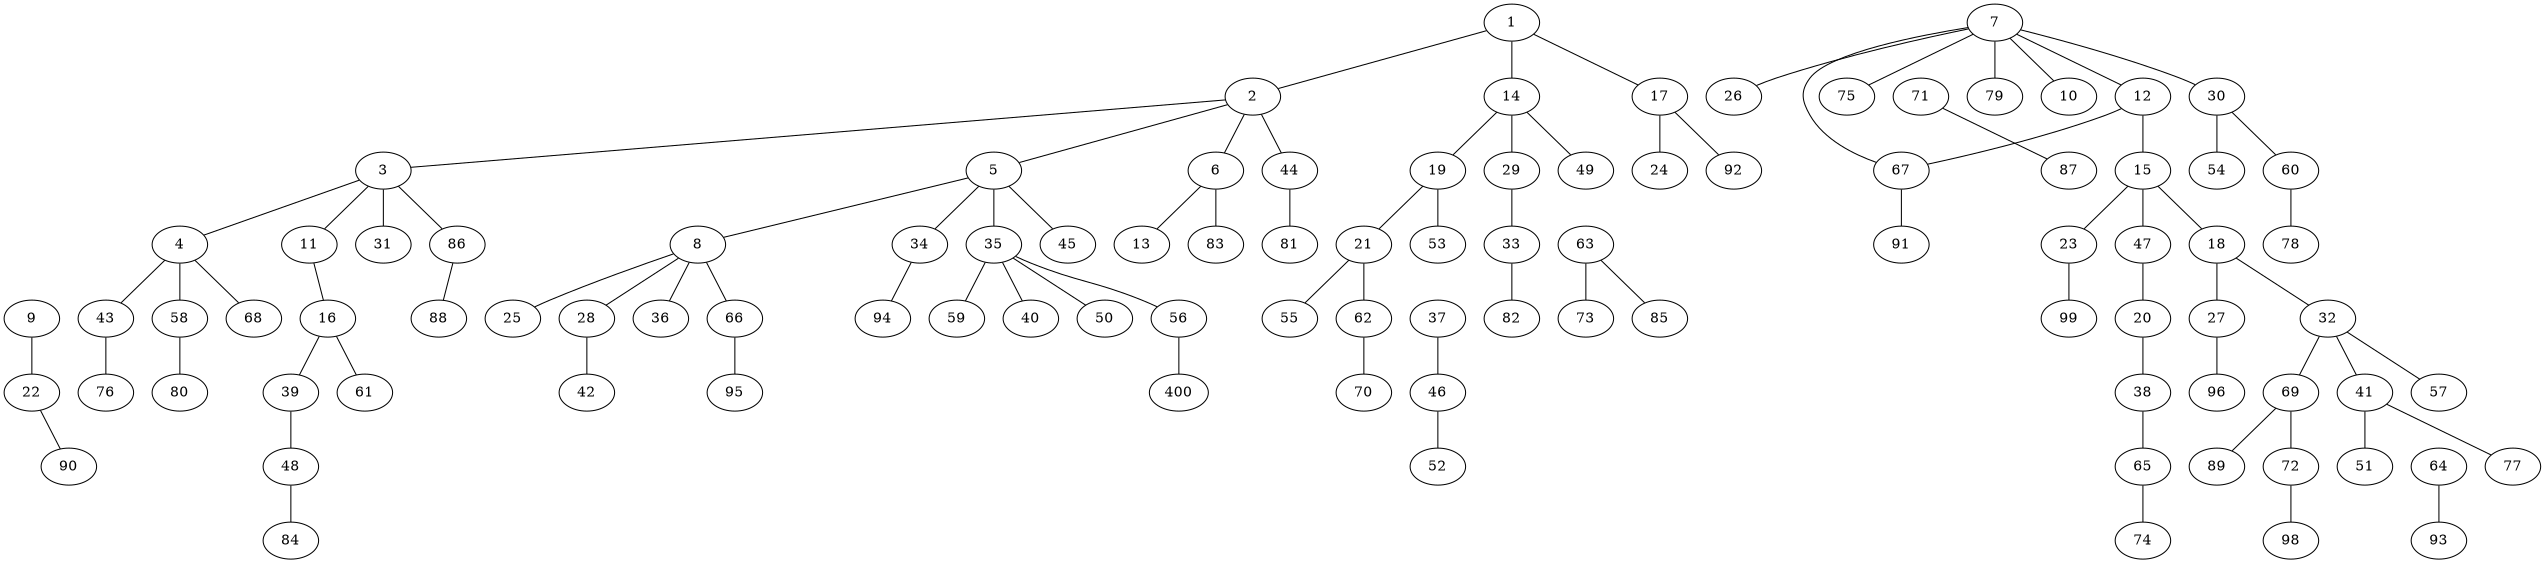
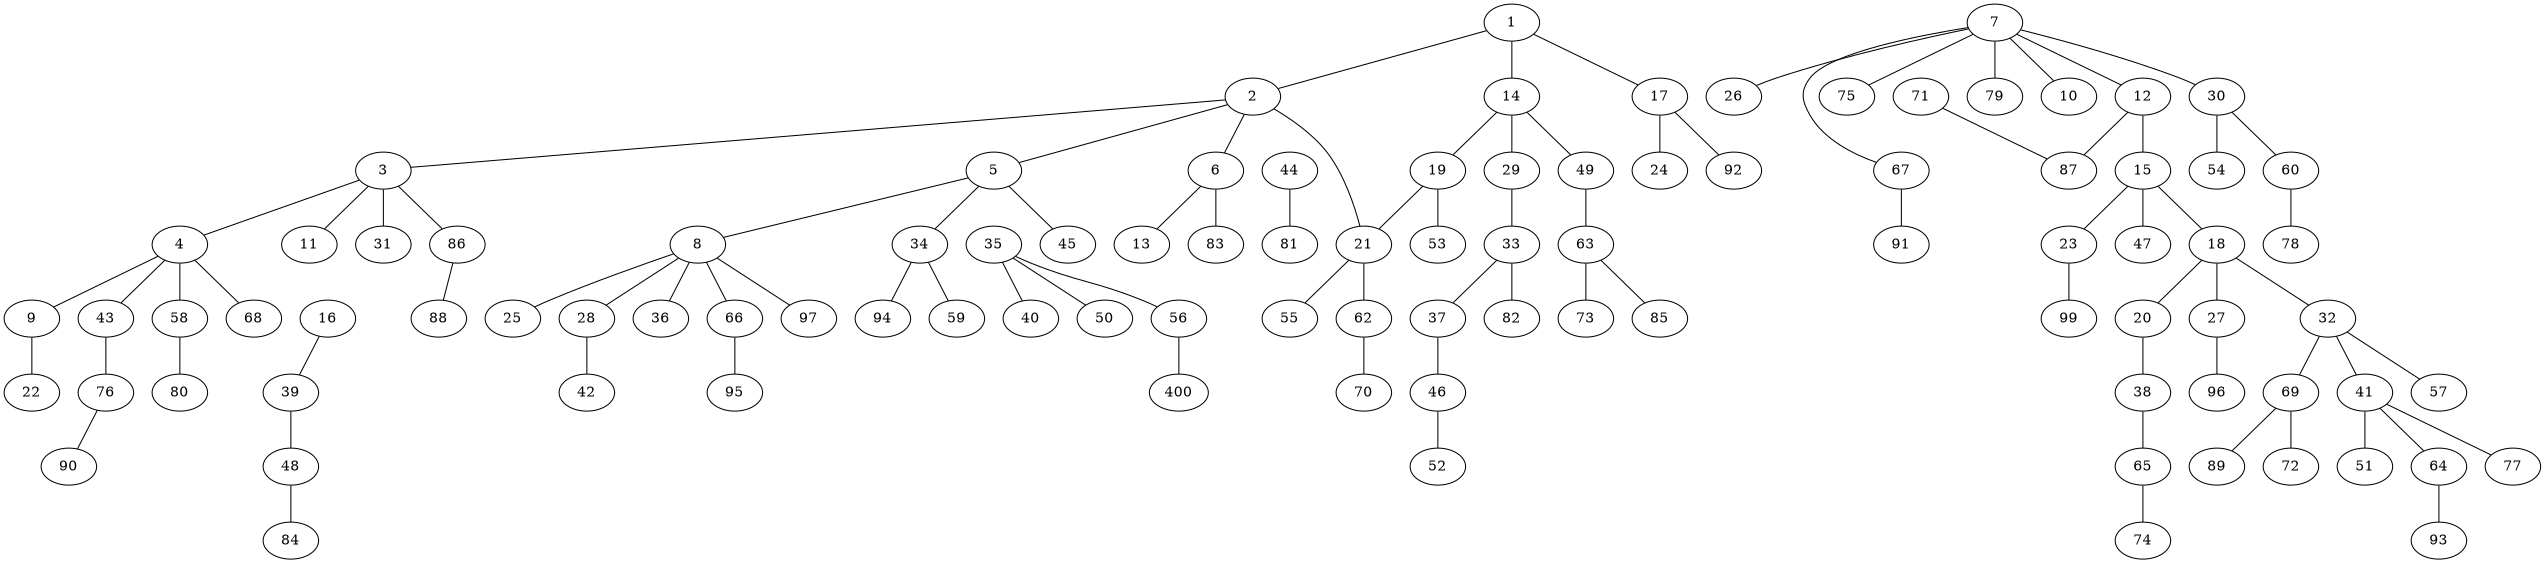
edge "2" -- "44": now "2" -- "21"
edge "12" -- "67": now "12" -- "87"
edge "5" -- "35": removed
edge "49" -- "63": added
edge "4" -- "9": added
edge "11" -- "16": removed
edge "35" -- "59": now "34" -- "59"
edge "33" -- "37": added
edge "47" -- "20": now "18" -- "20"
node "97": added
node "61": removed
edge "22" -- "90": now "76" -- "90"
edge "41" -- "64": added
node "98": removed
